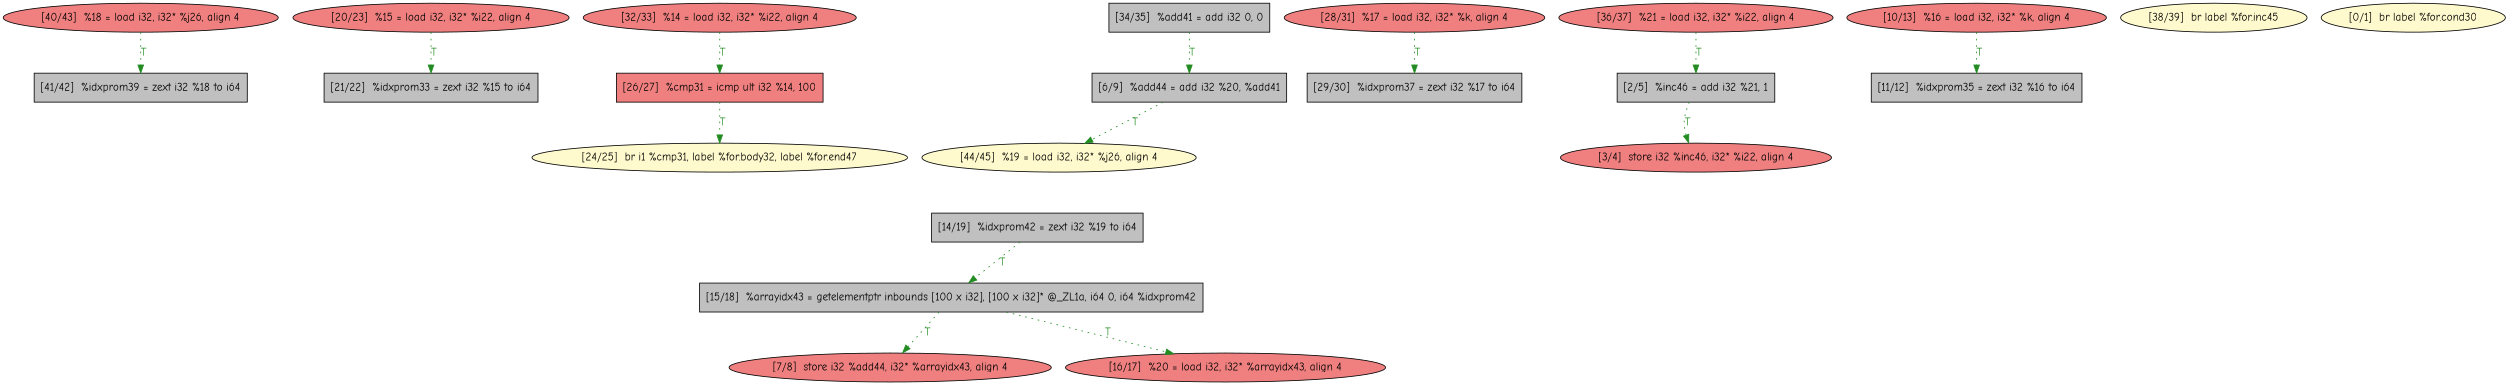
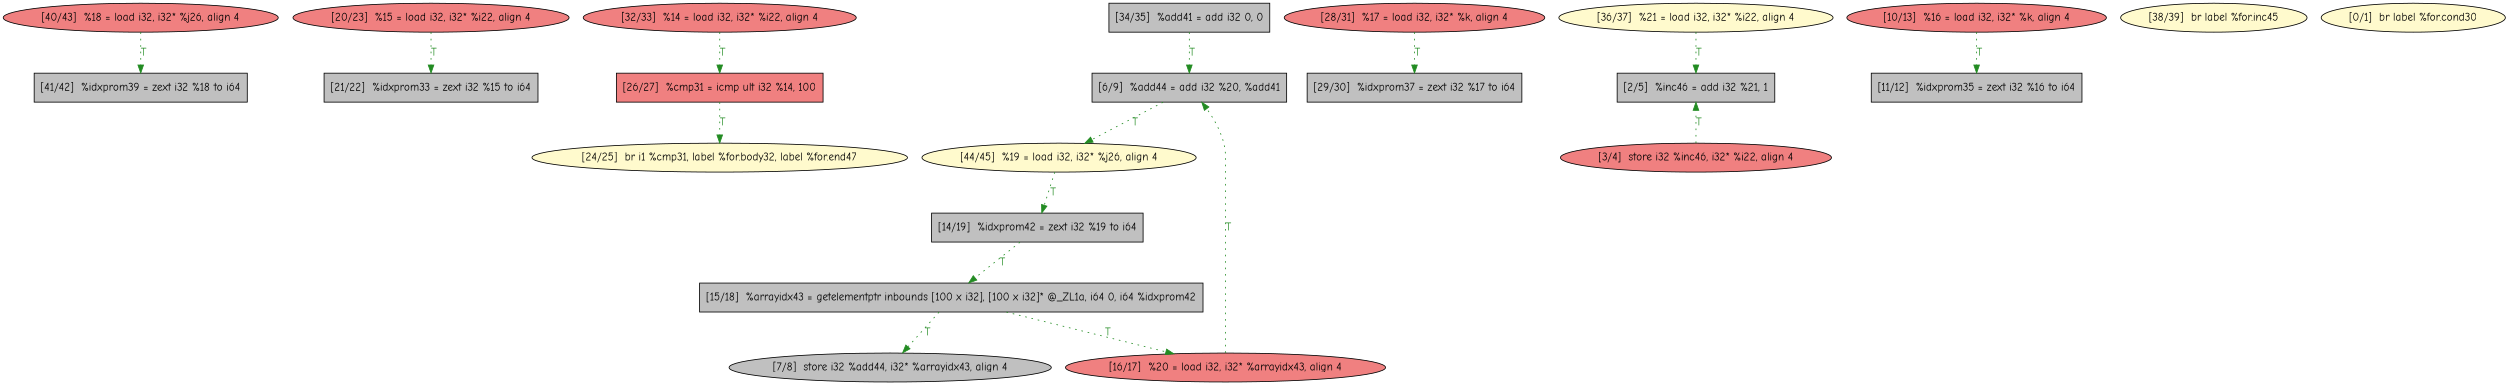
node "[36/37]  %21 = load i32, i32* %i22, align 4": fillcolor lightcoral -> lemonchiffon
edge "[2/5]  %inc46 = add i32 %21, 1" -> "[3/4]  store i32 %inc46, i32* %i22, align 4": reversed
edge "[44/45]  %19 = load i32, i32* %j26, align 4" -> "[14/19]  %idxprom42 = zext i32 %19 to i64": added, label "T"
edge "[16/17]  %20 = load i32, i32* %arrayidx43, align 4" -> "[6/9]  %add44 = add i32 %20, %add41": added, label "T"
node "[7/8]  store i32 %add44, i32* %arrayidx43, align 4": fillcolor lightcoral -> grey
